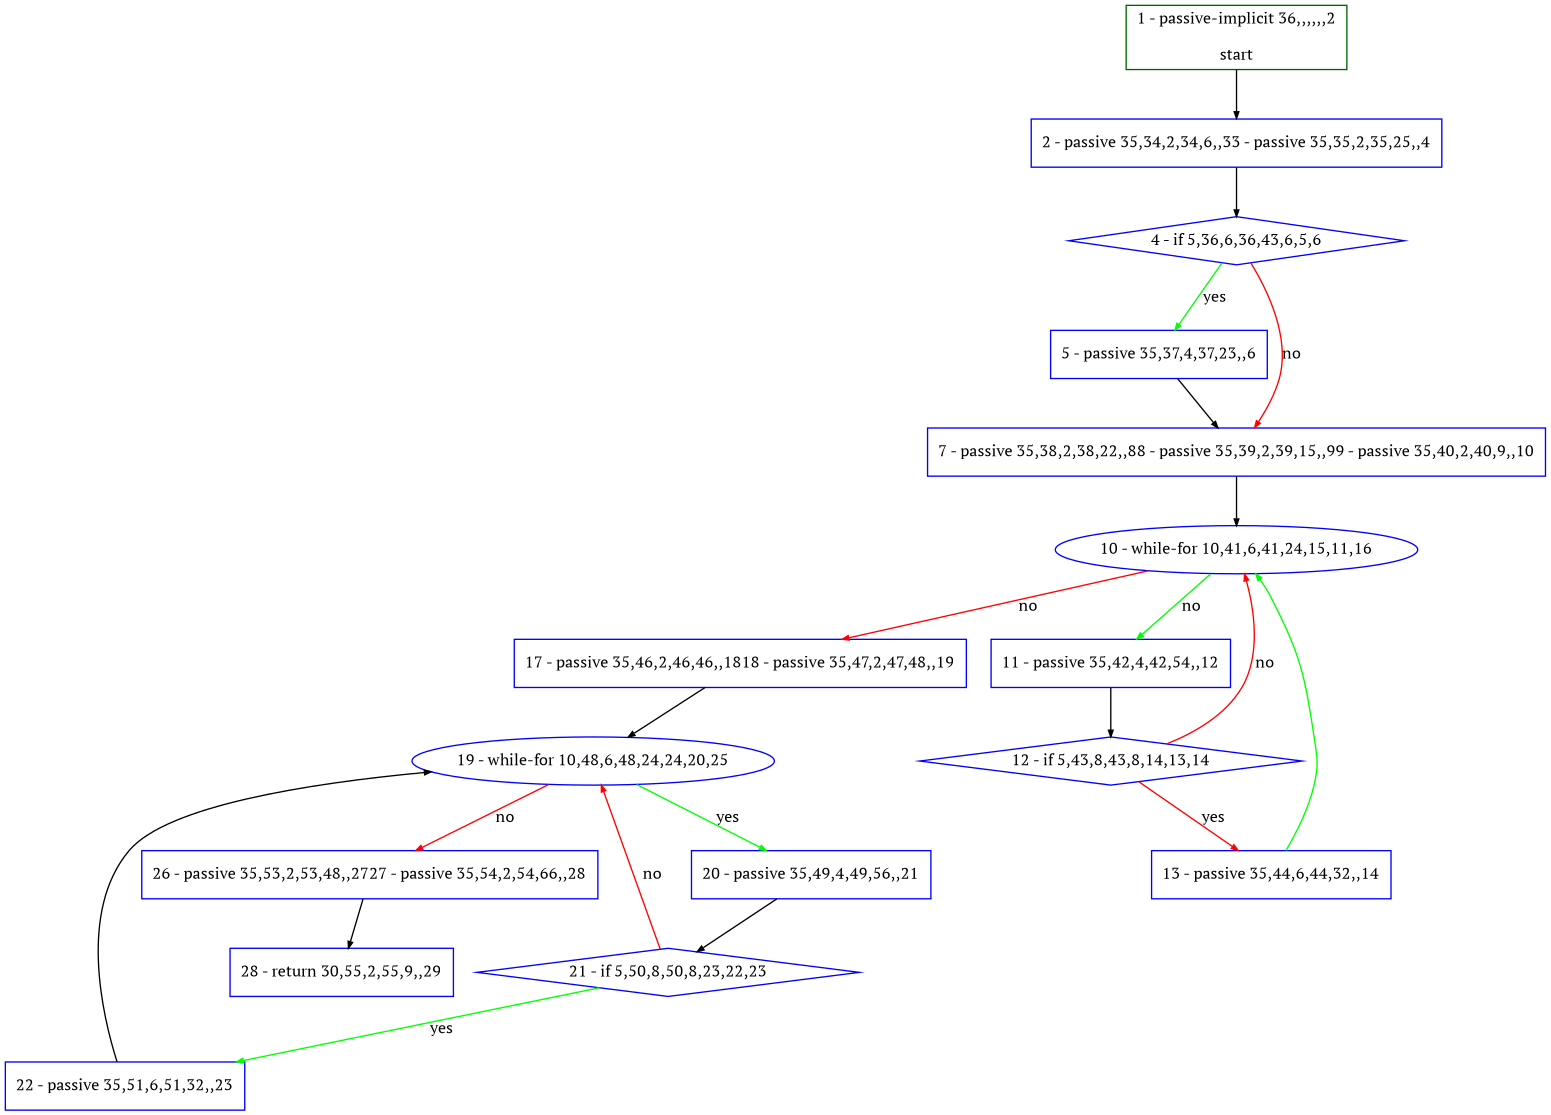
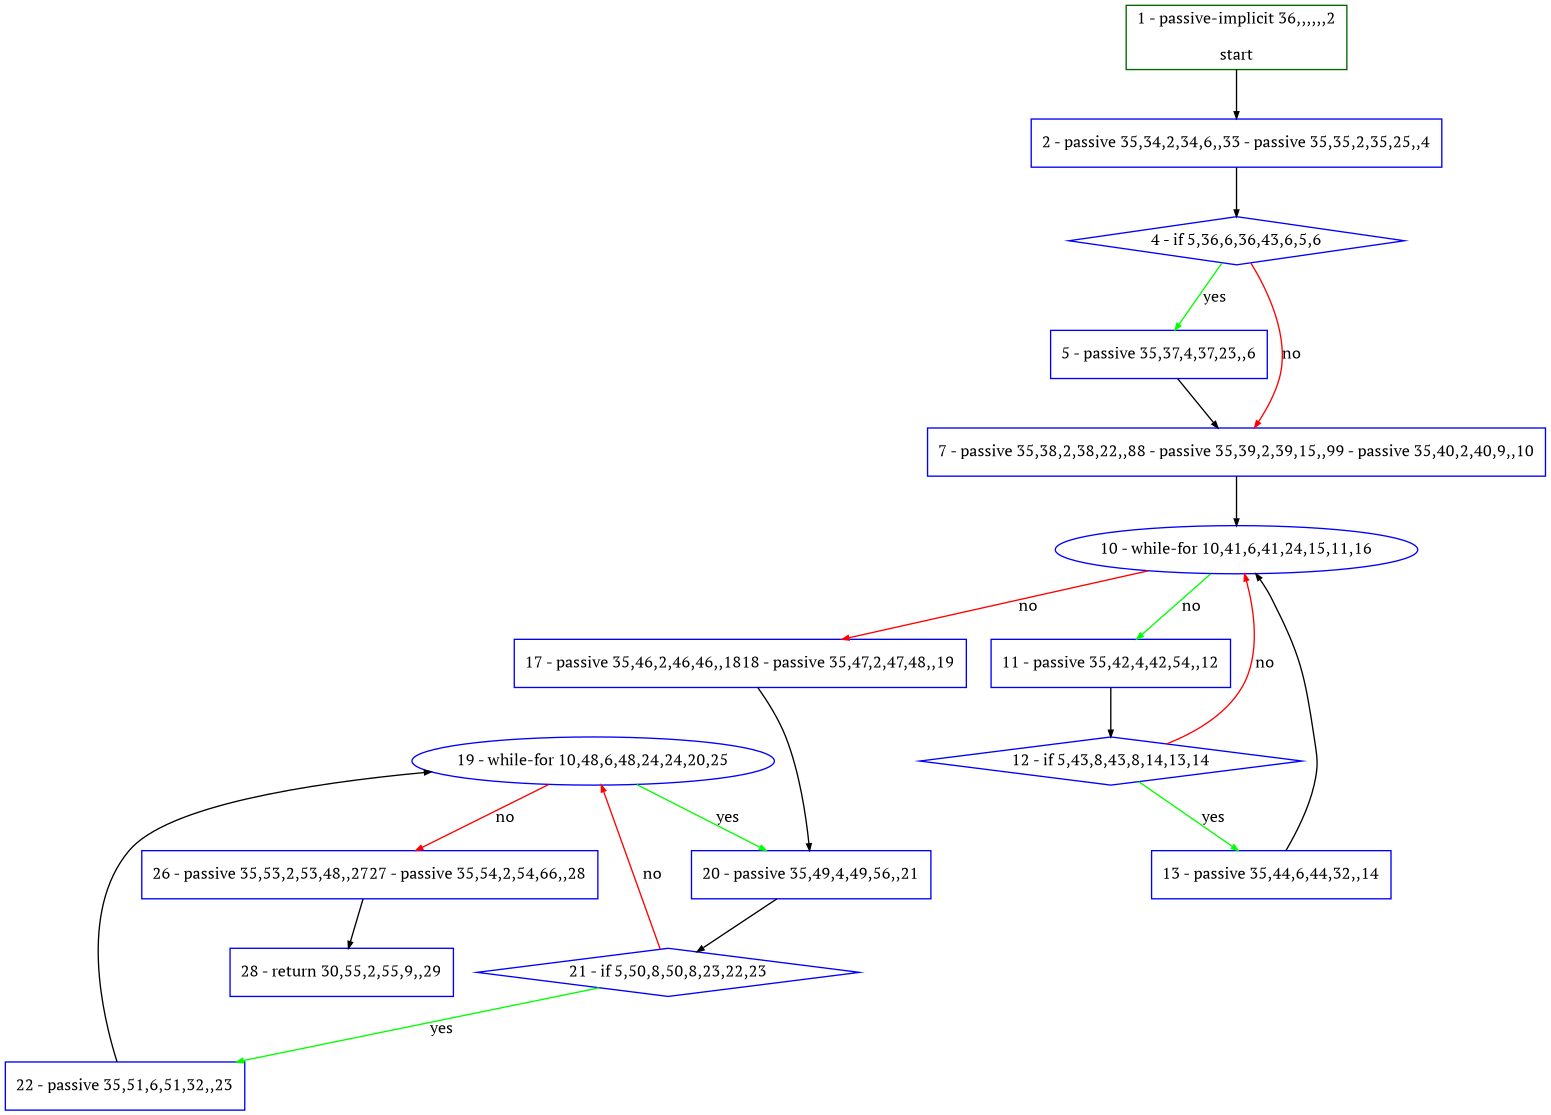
edge "17 - passive 35,46,2,46,46,,1818 - passive 35,47,2,47,48,,19" -> "19 - while-for 10,48,6,48,24,24,20,25": now "17 - passive 35,46,2,46,46,,1818 - passive 35,47,2,47,48,,19" -> "20 - passive 35,49,4,49,56,,21"
edge "13 - passive 35,44,6,44,32,,14" -> "10 - while-for 10,41,6,41,24,15,11,16": color #00ff00 -> #000000
edge "12 - if 5,43,8,43,8,14,13,14" -> "13 - passive 35,44,6,44,32,,14": color #ff0000 -> #00ff00
